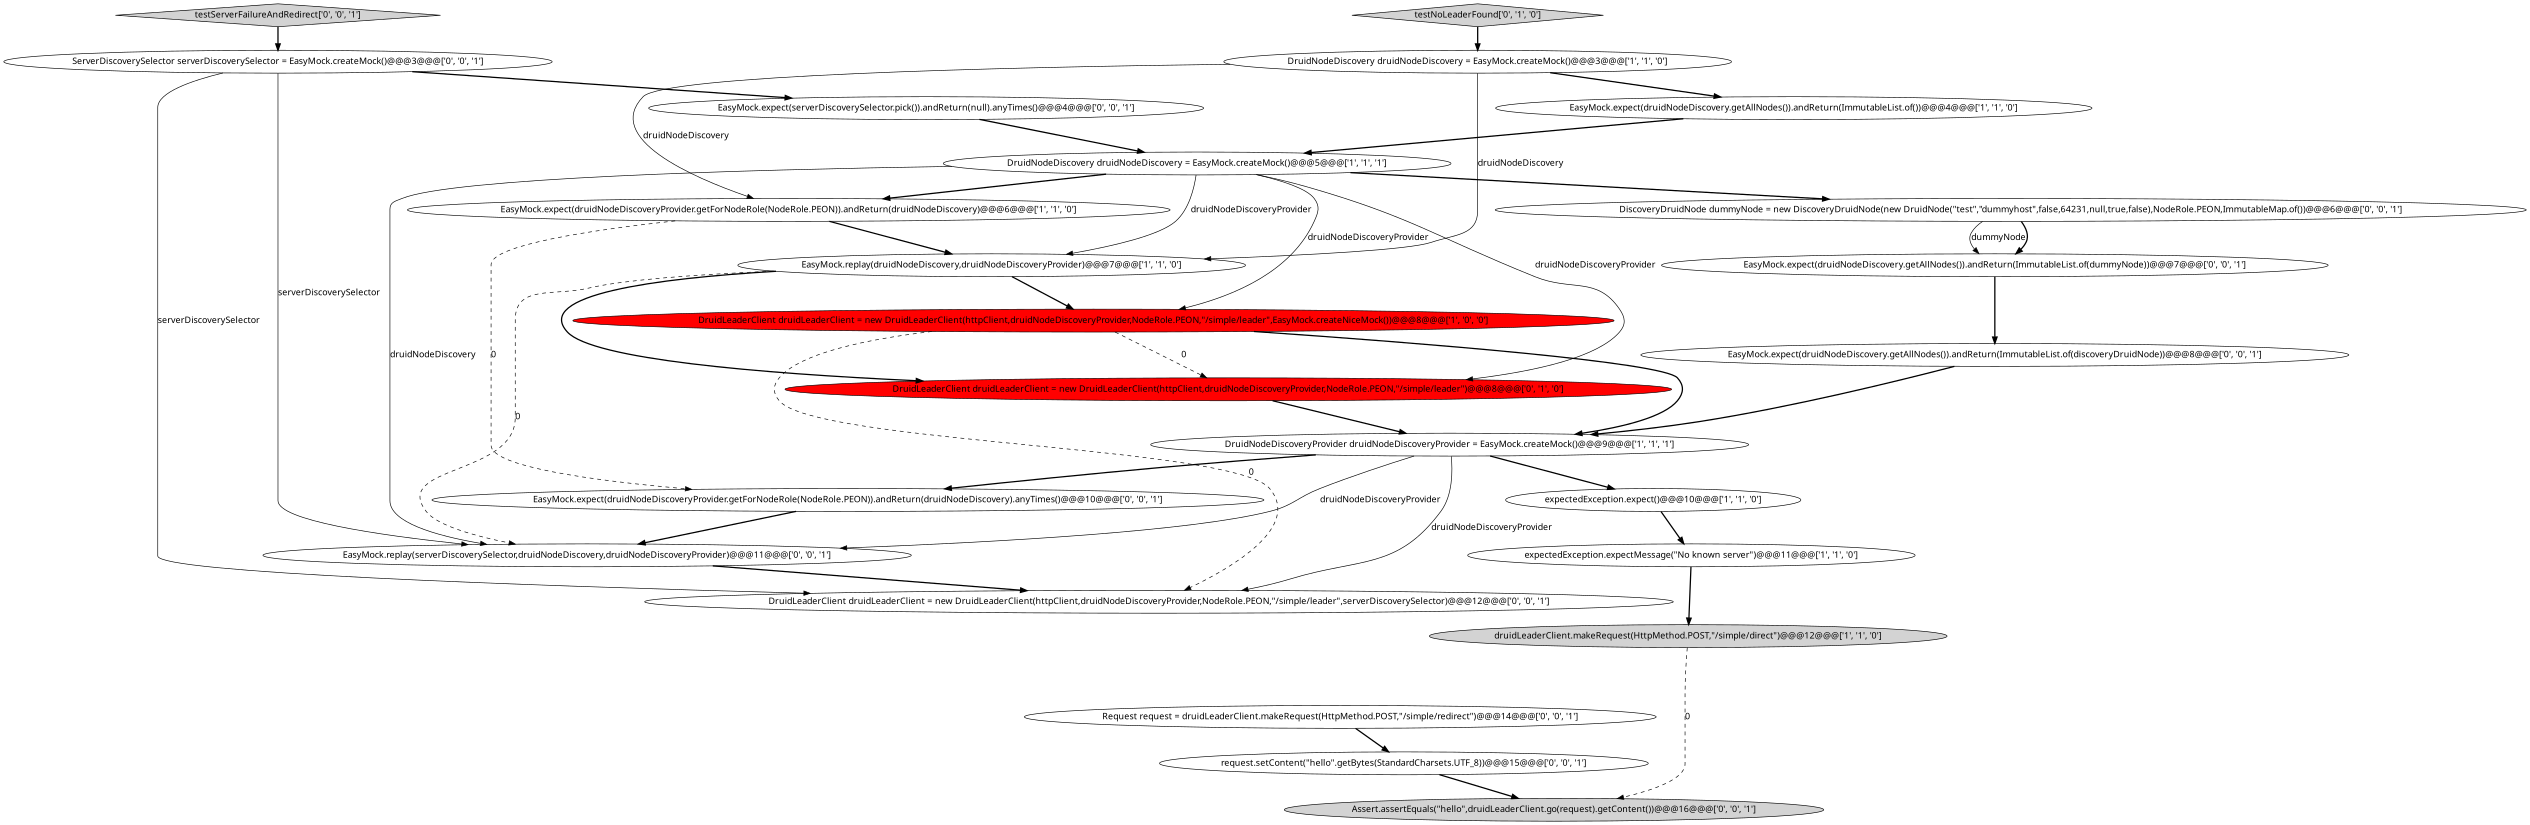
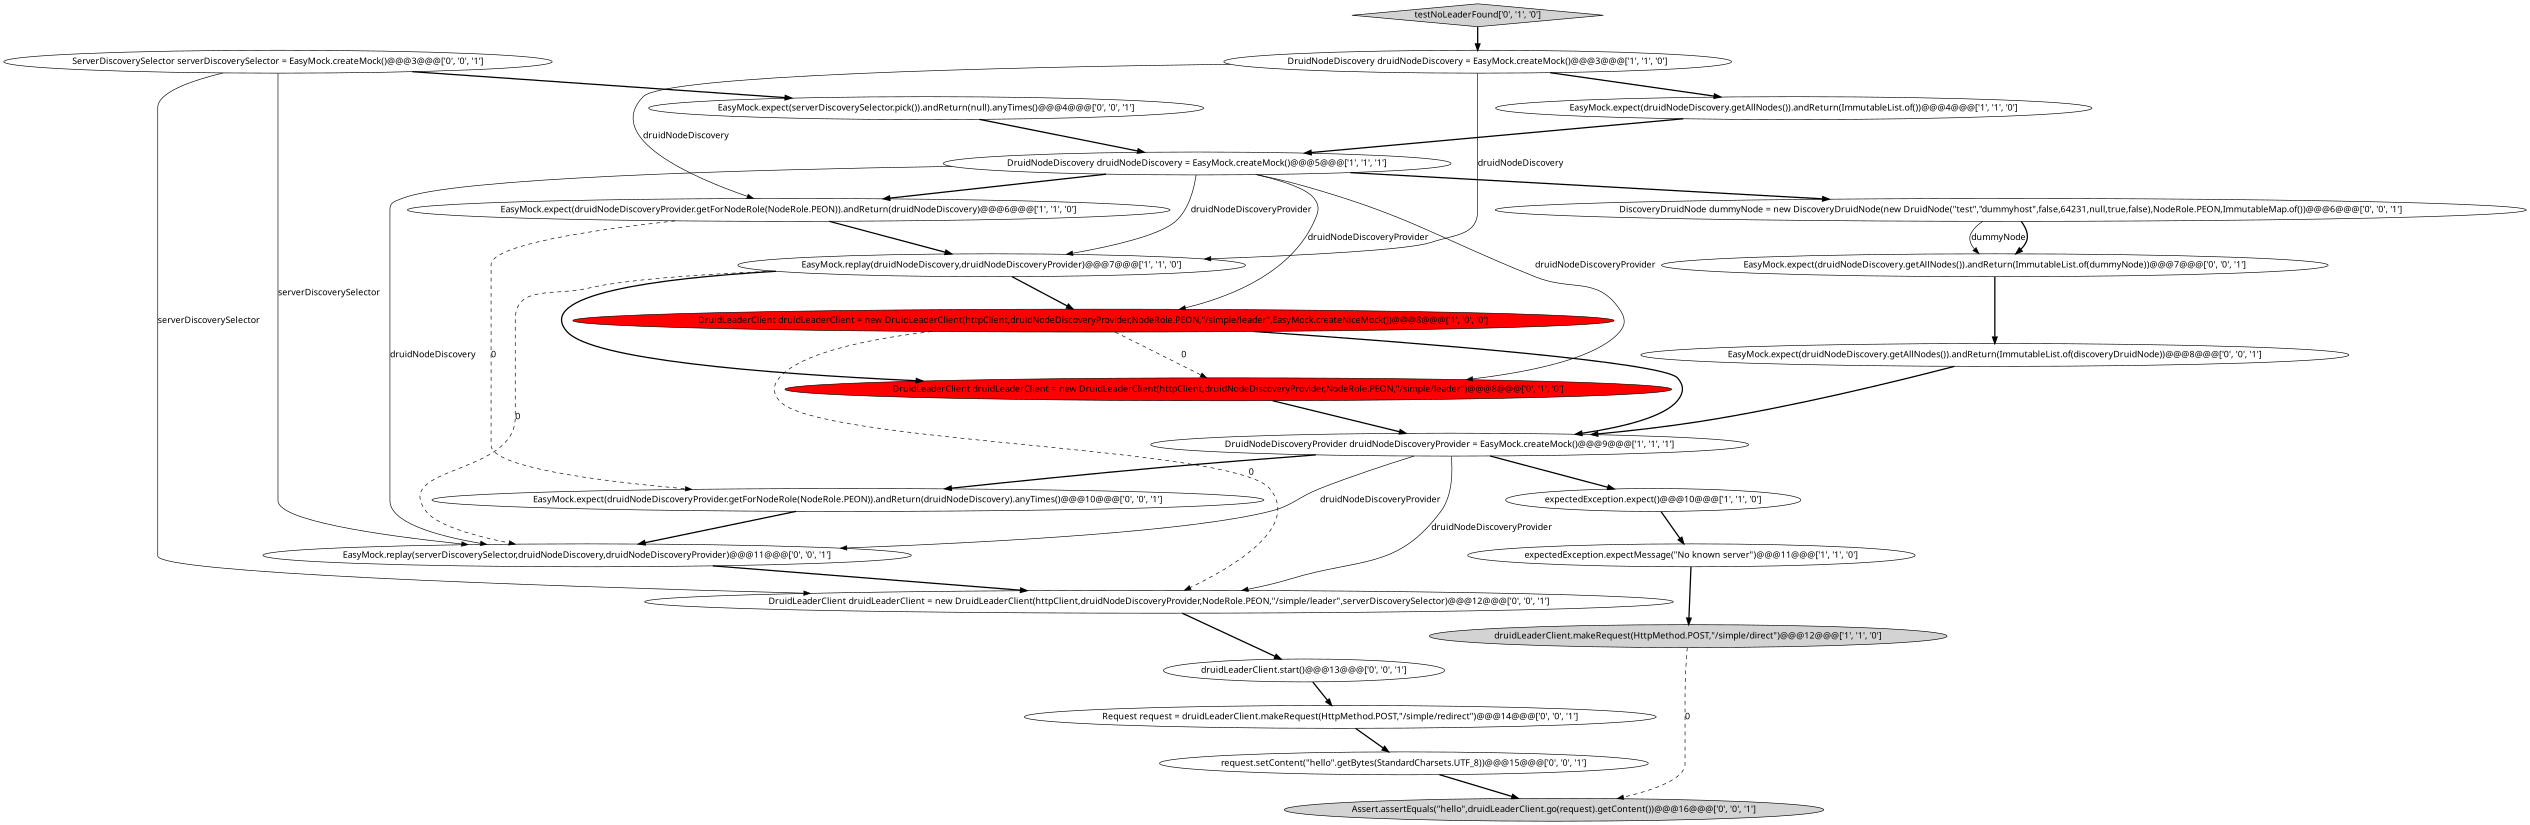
node "testServerFailureAndRedirect['0', '0', '1']": removed
node "druidLeaderClient.start()@@@13@@@['0', '0', '1']": added
